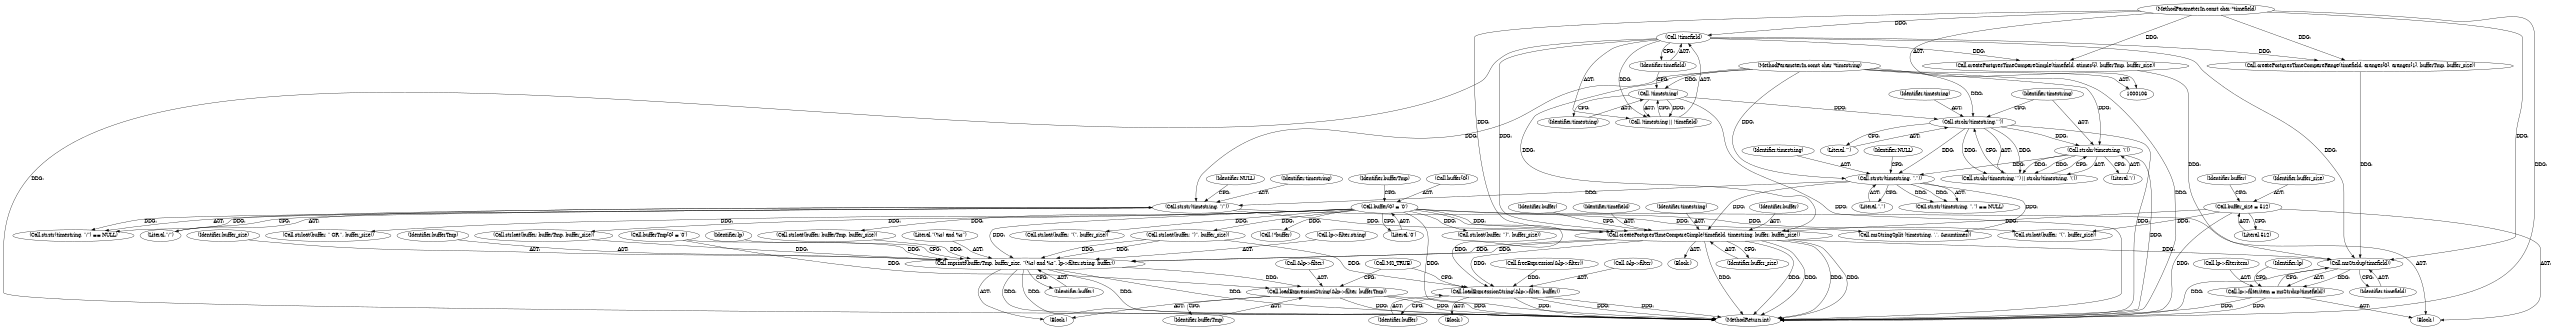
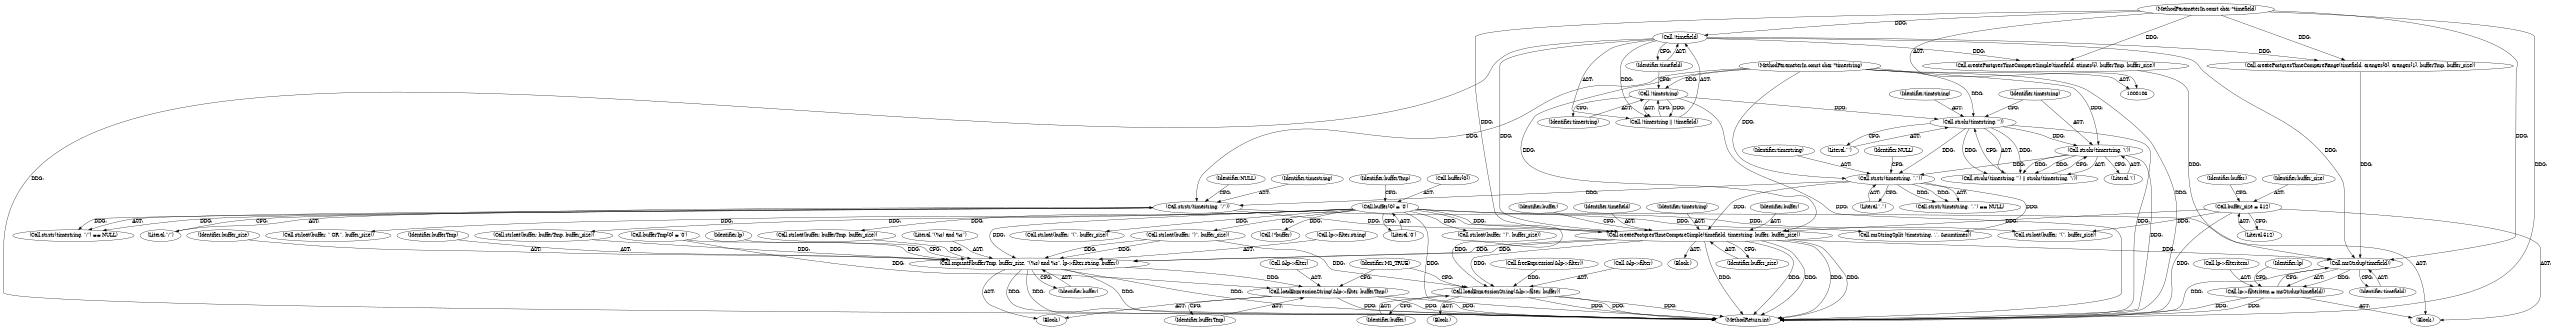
node "(Call,MS_TRUE)": label "(Call,MS_TRUE)" -> "(Identifier,MS_TRUE)"
